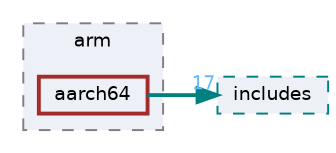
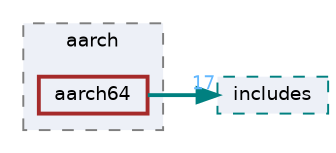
cluster "arm": label "arm" -> "aarch"
